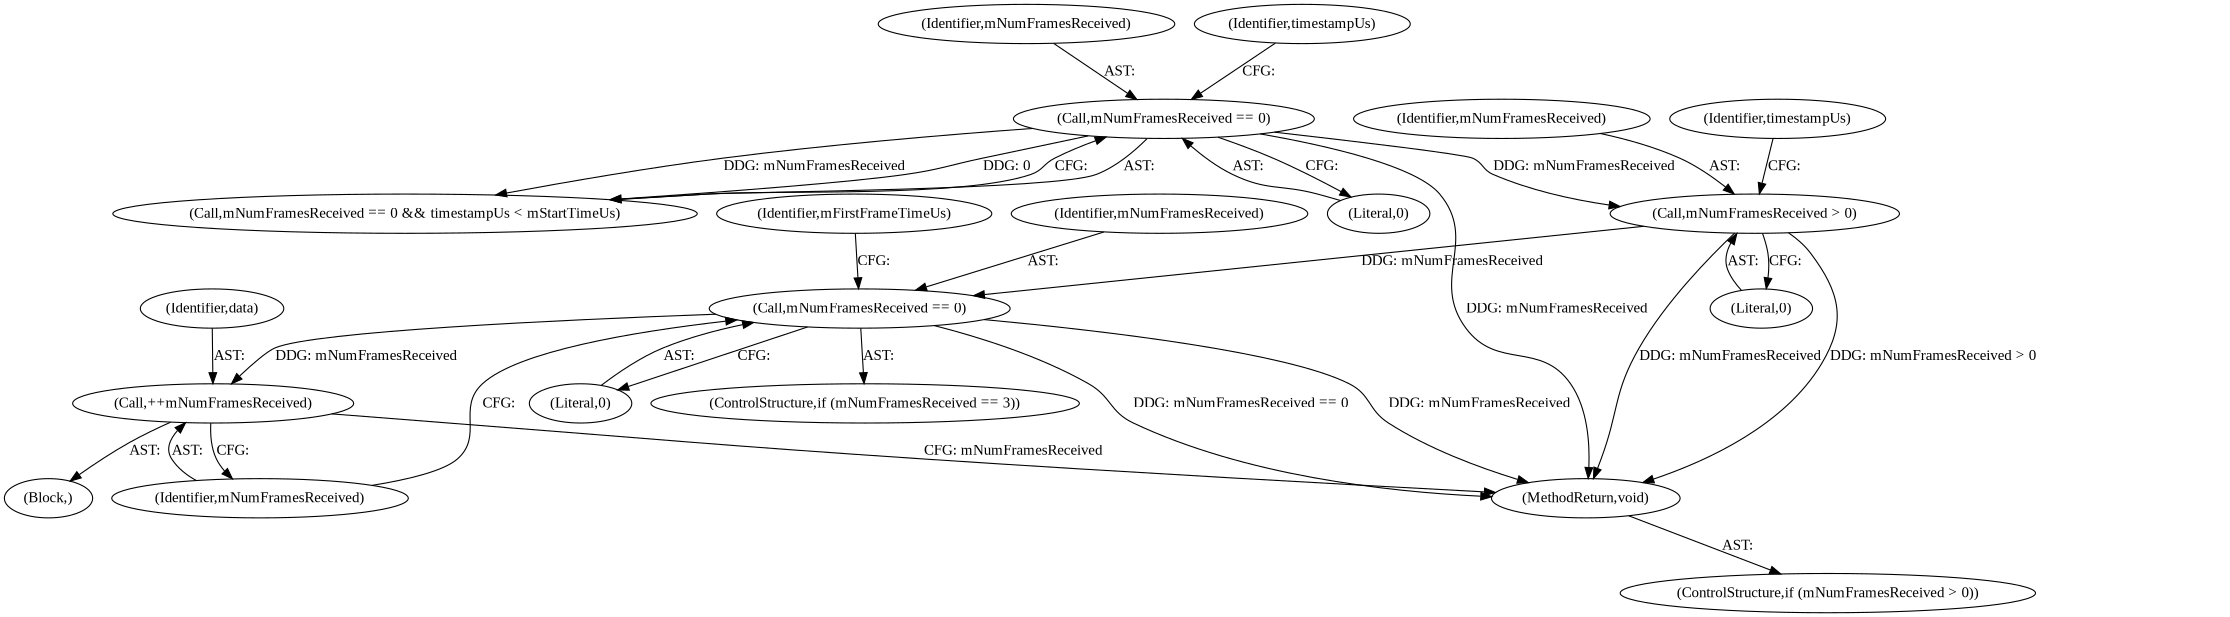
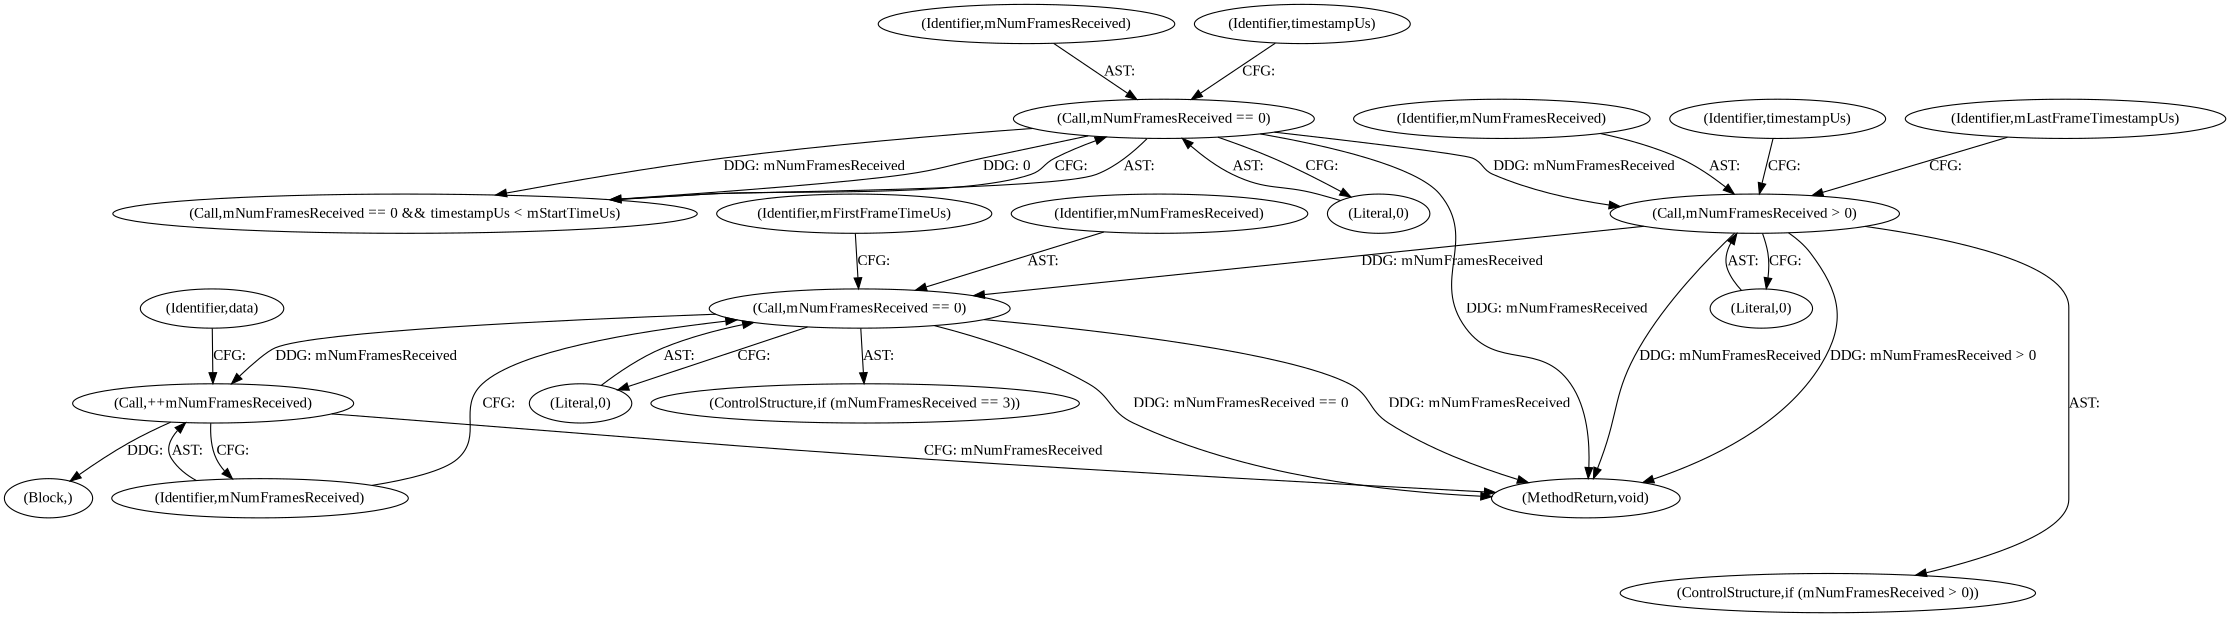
node "(Identifier,mLastFrameTimestampUs)": added
edge "(Identifier,data)" -> "(Call,++mNumFramesReceived)": label "AST: " -> "CFG: "
edge "(Call,++mNumFramesReceived)" -> "(Block,)": label "AST: " -> "DDG: "
edge "(MethodReturn,void)" -> "(ControlStructure,if (mNumFramesReceived > 0))": now "(Call,mNumFramesReceived > 0)" -> "(ControlStructure,if (mNumFramesReceived > 0))"
